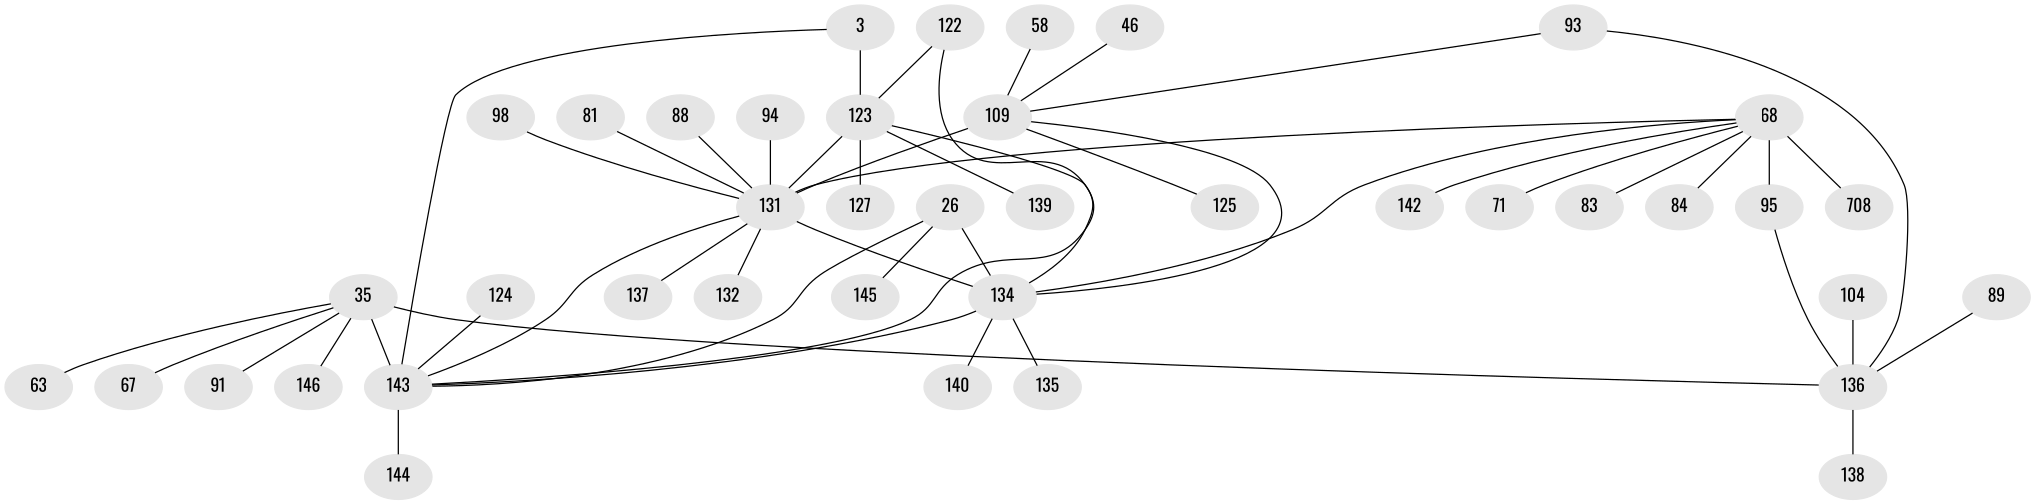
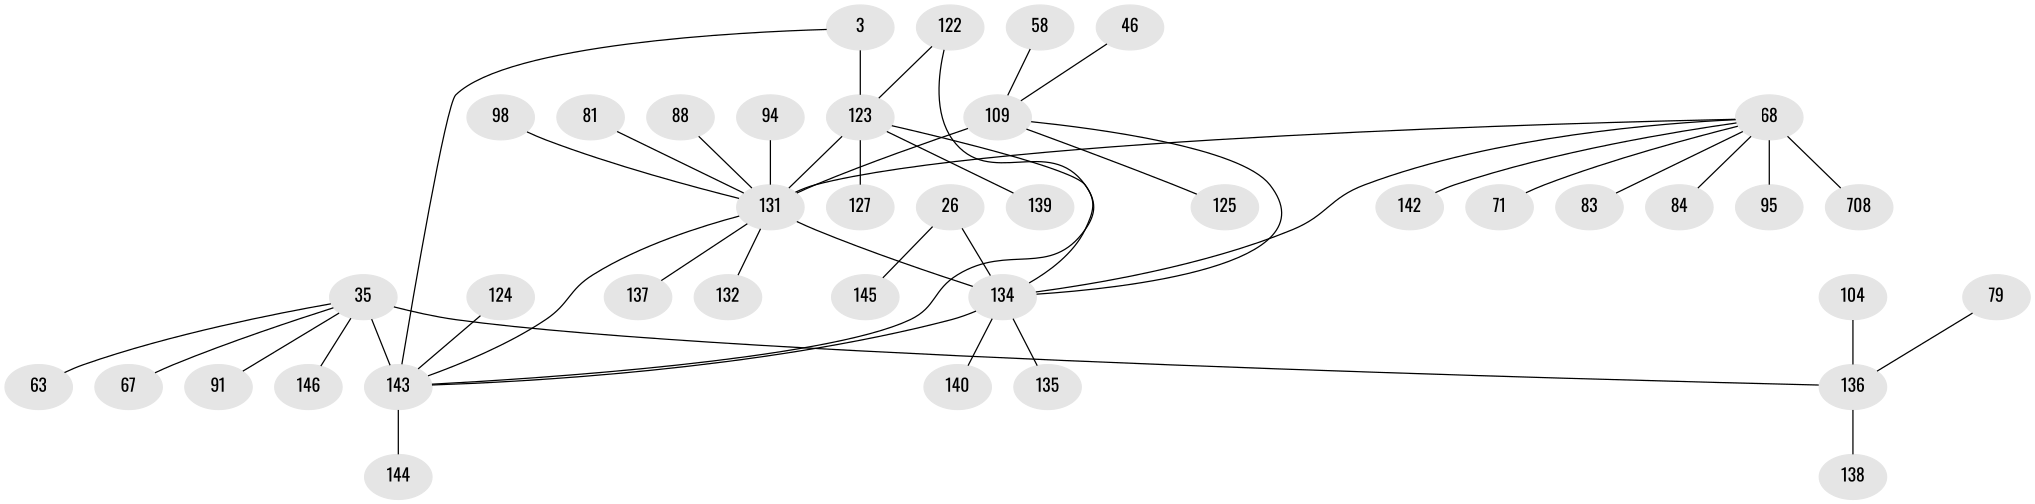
node "93": removed
node "89": label "89" -> "79"
edge "95" -- "136": removed
edge "26" -- "143": removed
